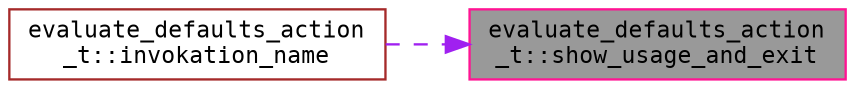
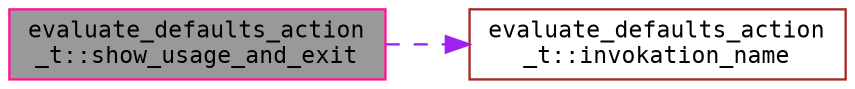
edge "evaluate_defaults_action _t::invokation_name" -> "evaluate_defaults_action _t::show_usage_and_exit": reversed
